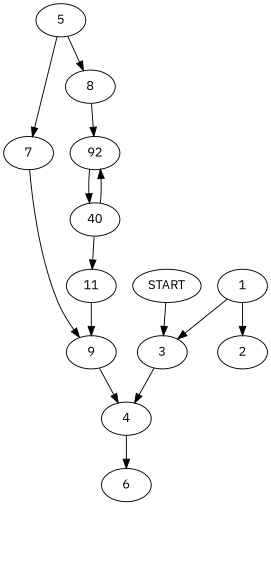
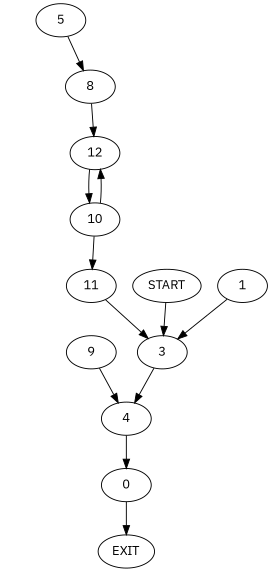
node "7": removed
node "92": label "92" -> "12"
node "40": label "40" -> "10"
edge "11" -> "9": now "11" -> "3"
node "2": removed
node "6": label "6" -> "0"
node "EXIT": added
